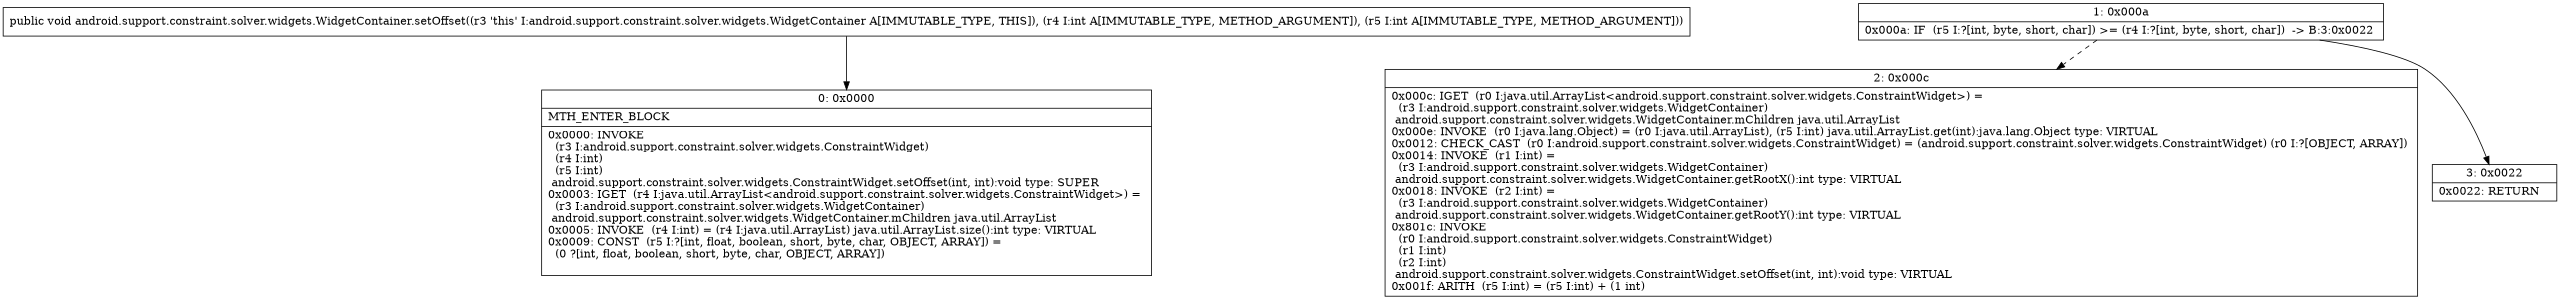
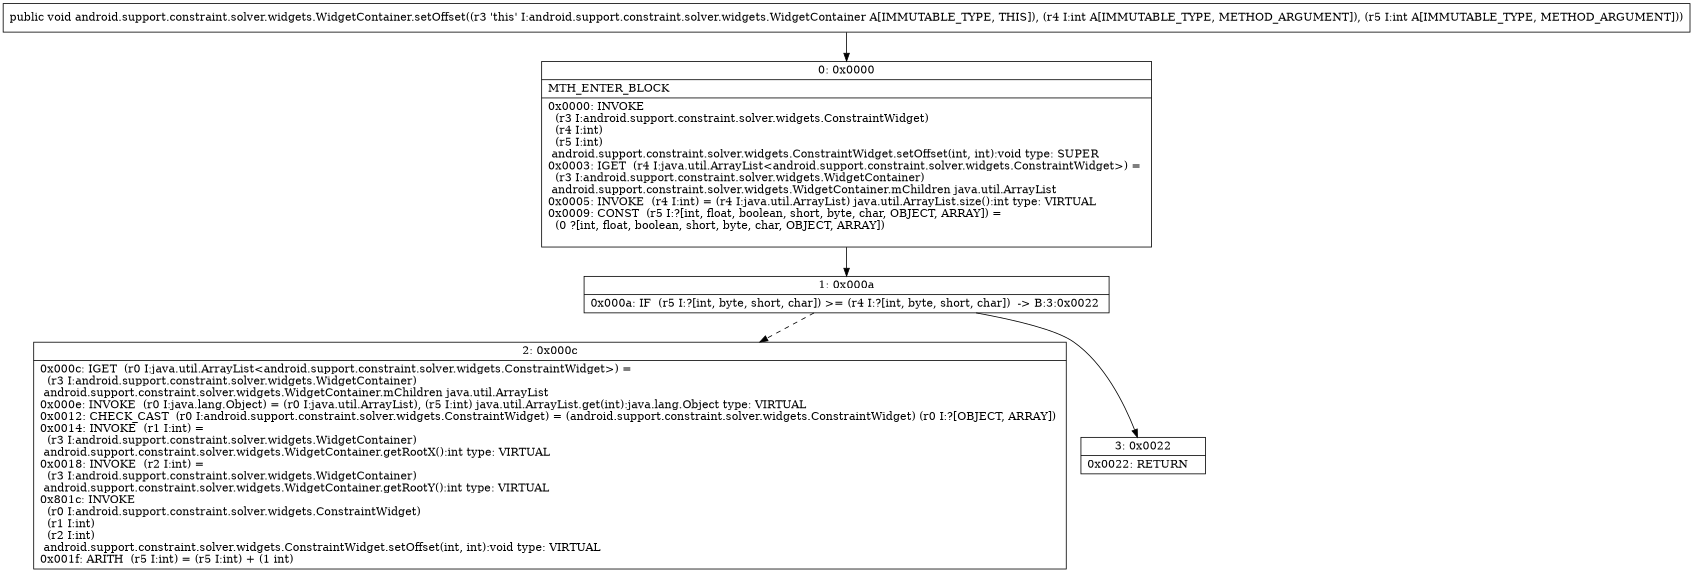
edge "0: 0x0000" -> "1: 0x000a": added
